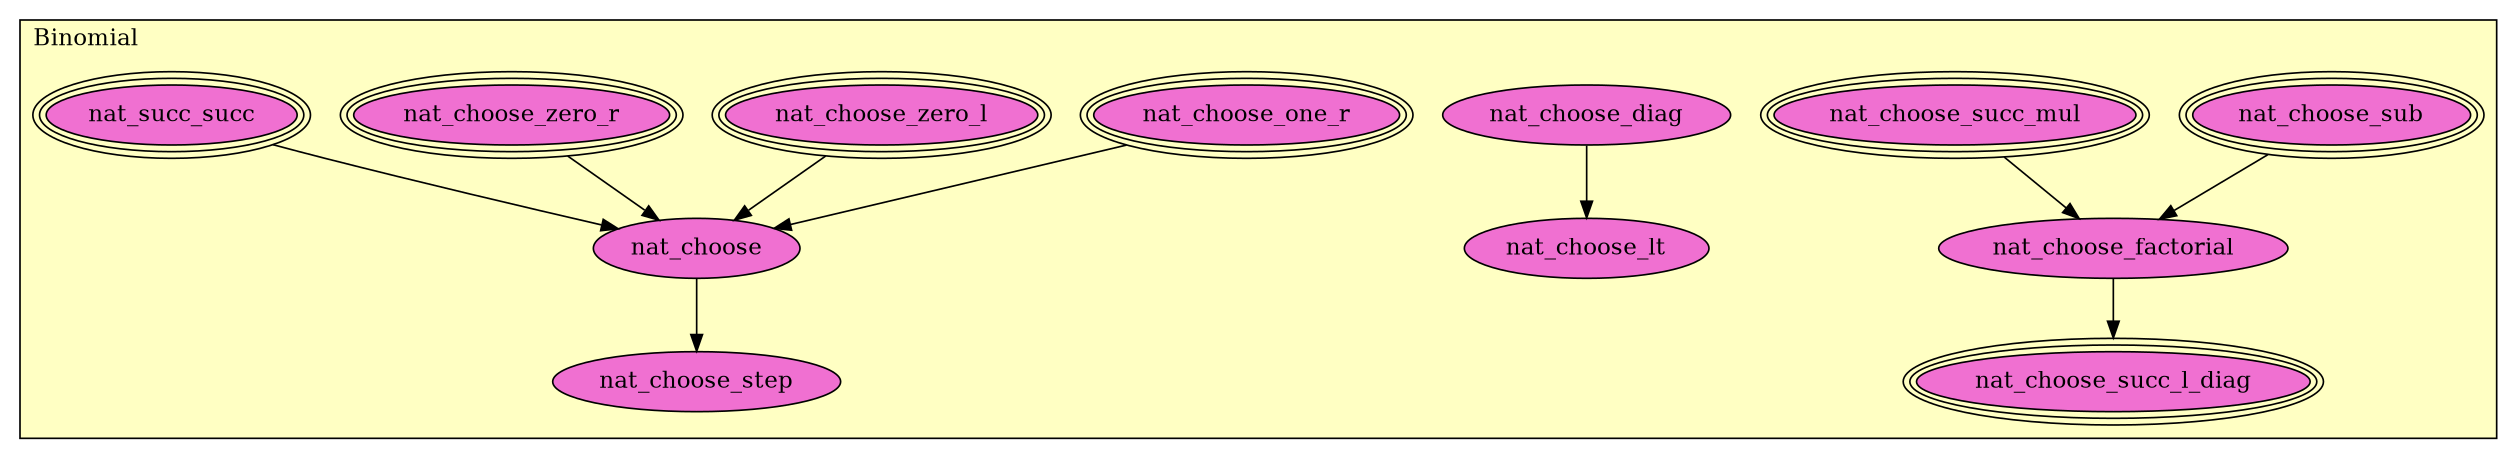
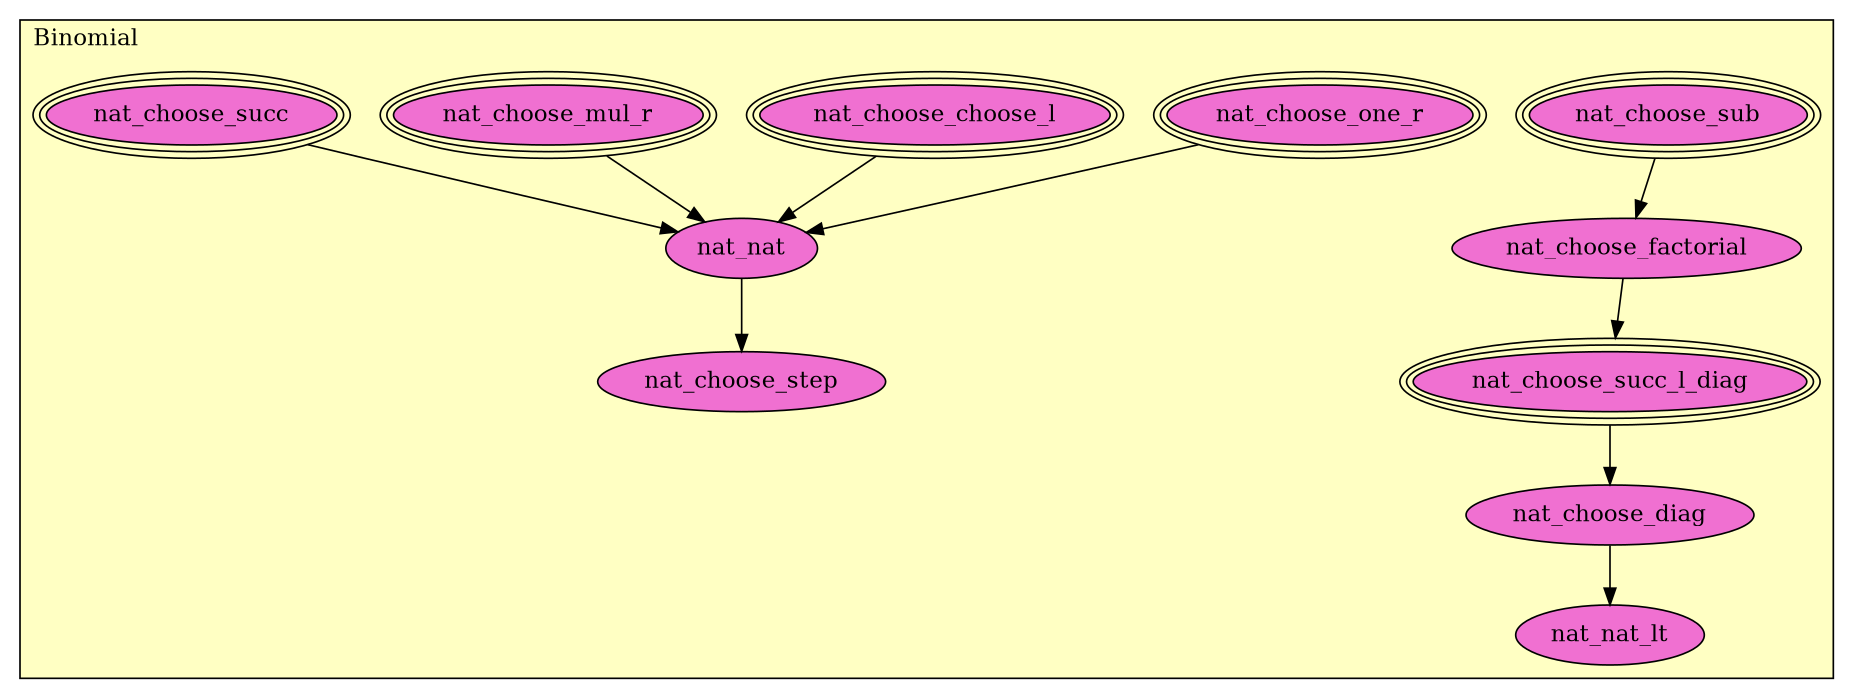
node "nat_succ_succ": label "nat_succ_succ" -> "nat_choose_succ"
node "nat_choose_zero_r": label "nat_choose_zero_r" -> "nat_choose_mul_r"
node "nat_choose_zero_l": label "nat_choose_zero_l" -> "nat_choose_choose_l"
node "nat_choose_succ_mul": removed
node "nat_choose": label "nat_choose" -> "nat_nat"
node "nat_choose_lt": label "nat_choose_lt" -> "nat_nat_lt"
edge "nat_choose_succ_l_diag" -> "nat_choose_diag": added
